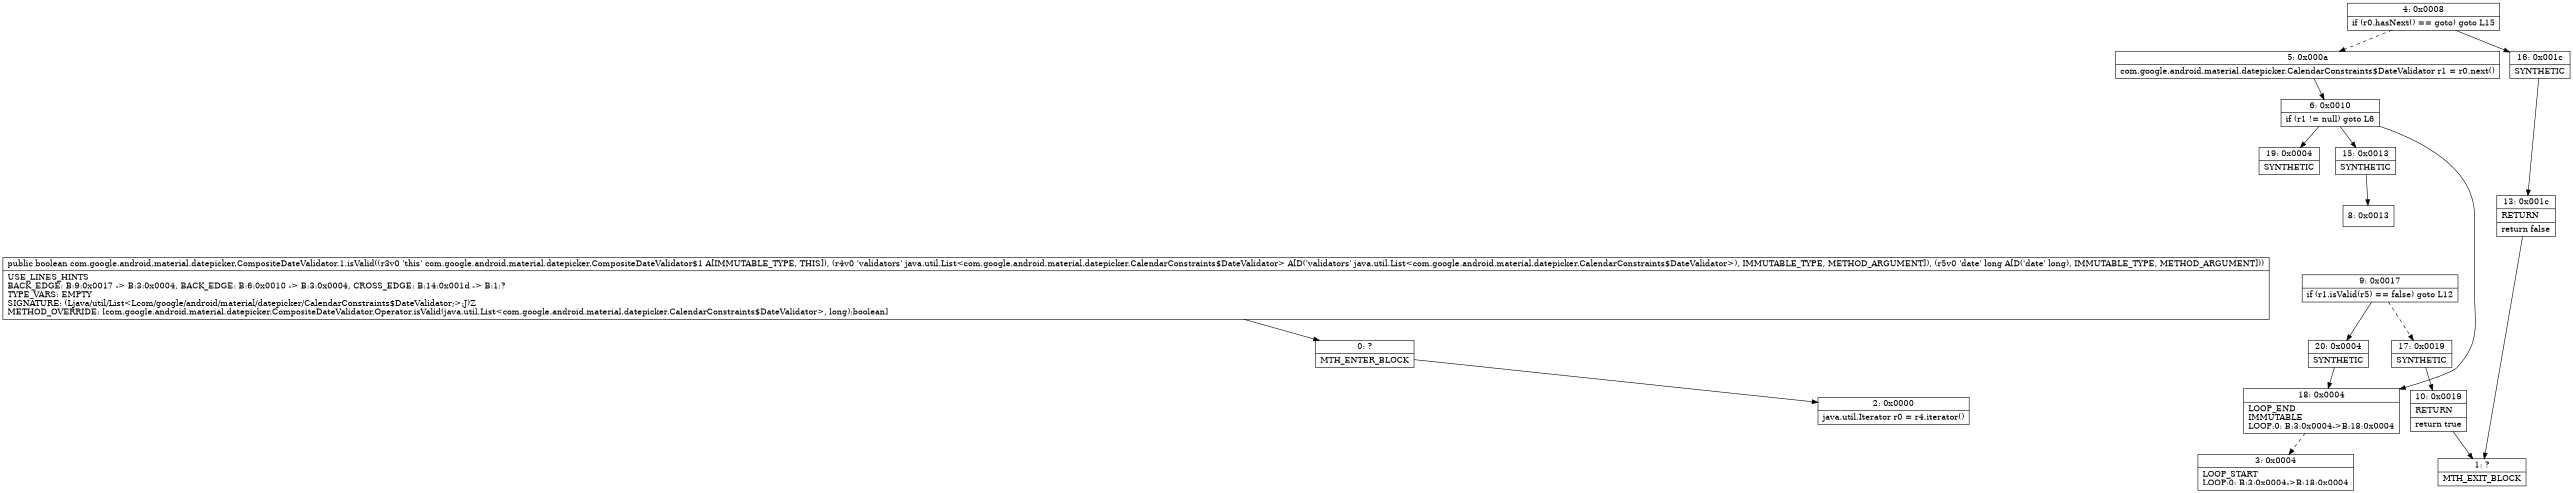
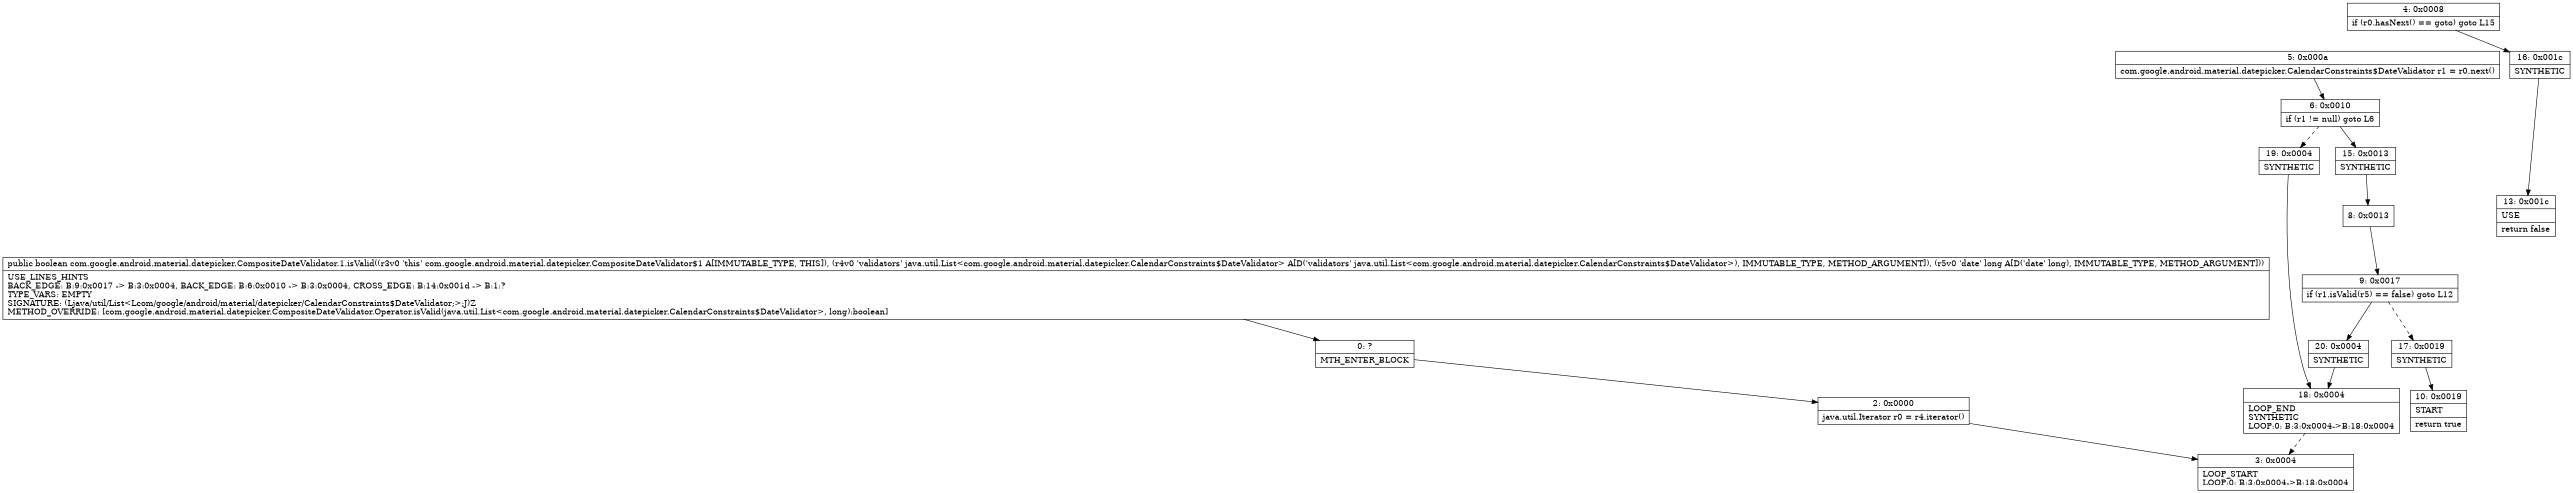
edge "4: 0x0008" -> "5: 0x000a": removed
edge "6: 0x0010" -> "19: 0x0004": style solid -> dashed
node "13: 0x001c": text "RETURN" -> "USE"
edge "8: 0x0013" -> "9: 0x0017": added
edge "6: 0x0010" -> "18: 0x0004": now "19: 0x0004" -> "18: 0x0004"
node "10: 0x0019": text "RETURN" -> "START"
node "18: 0x0004": text "IMMUTABLE" -> "SYNTHETIC"
edge "2: 0x0000" -> "3: 0x0004": added
node "1: ?": removed
